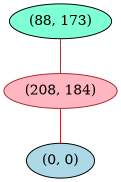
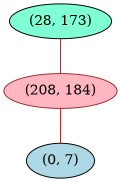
node "(88, 173)": label "(88, 173)" -> "(28, 173)"
node "(0, 0)": label "(0, 0)" -> "(0, 7)"
